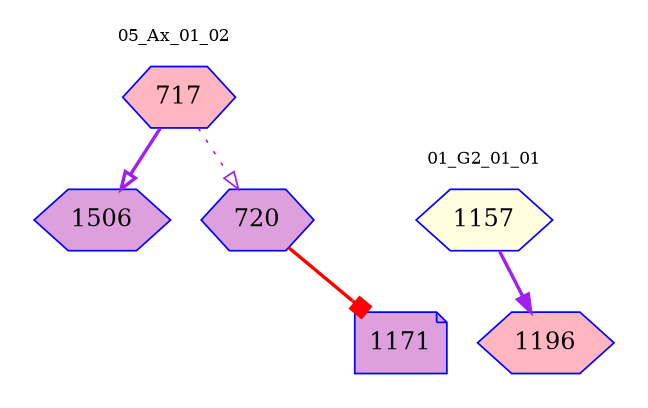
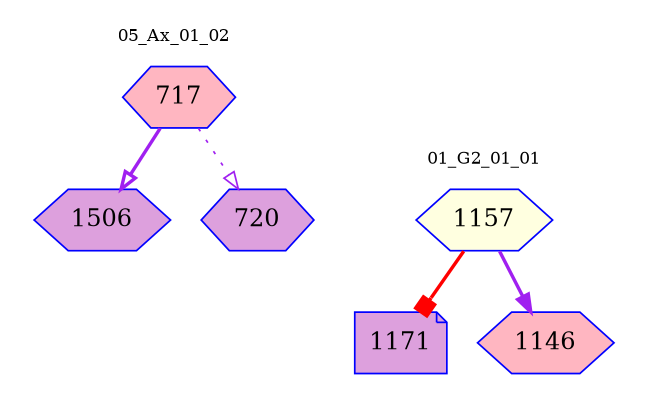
edge "720" -> "1171": now "1157" -> "1171"
node "1196": label "1196" -> "1146"
